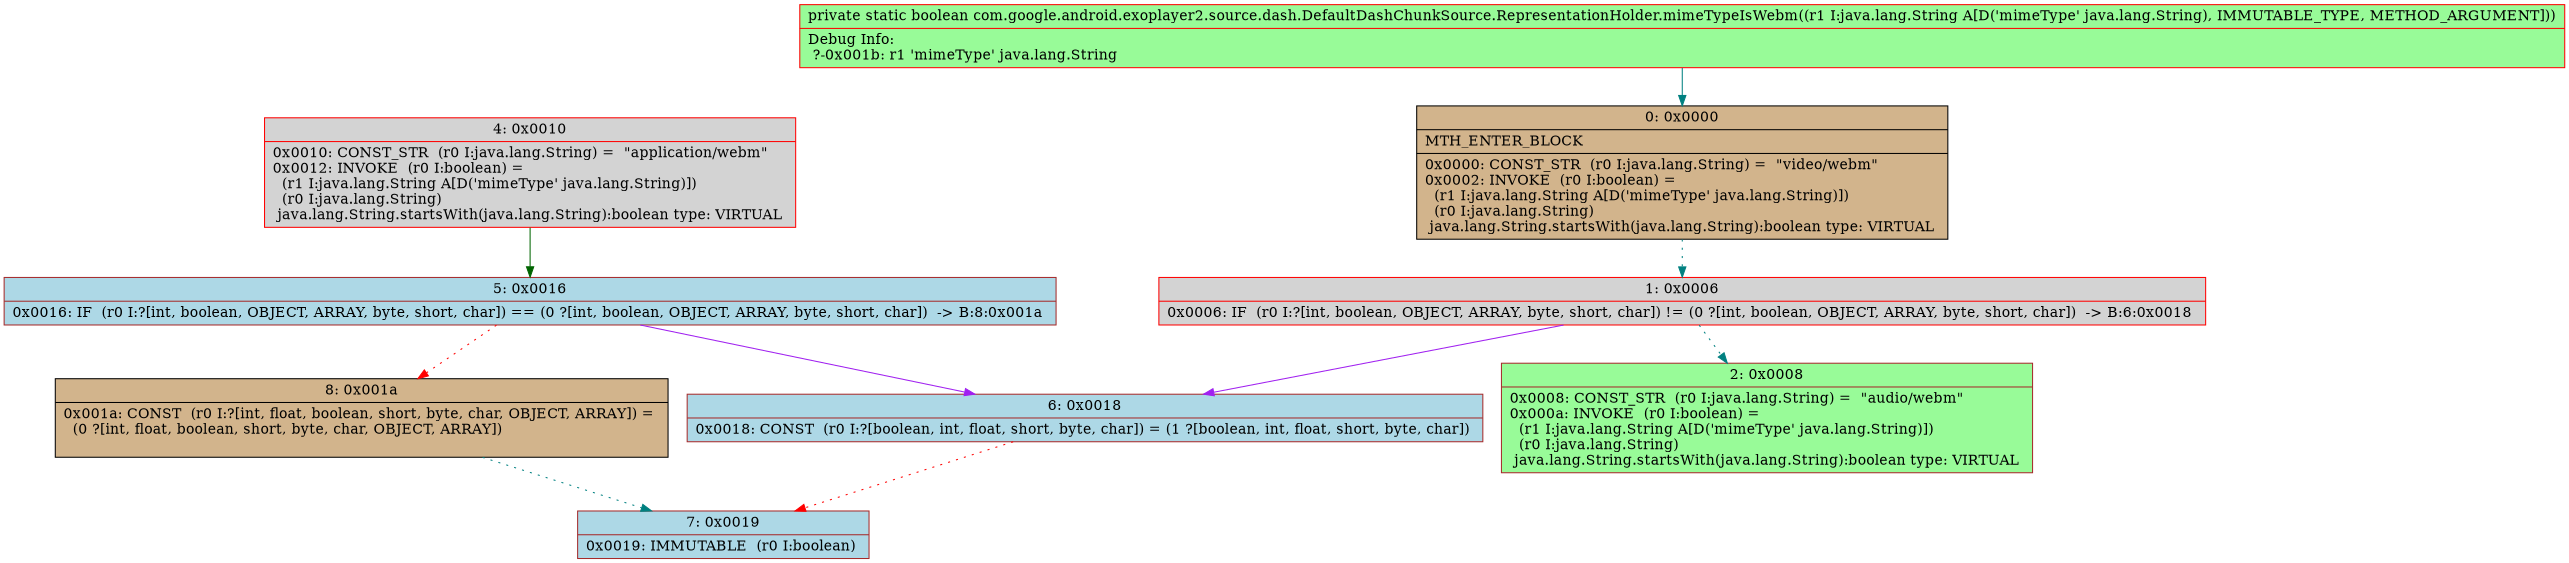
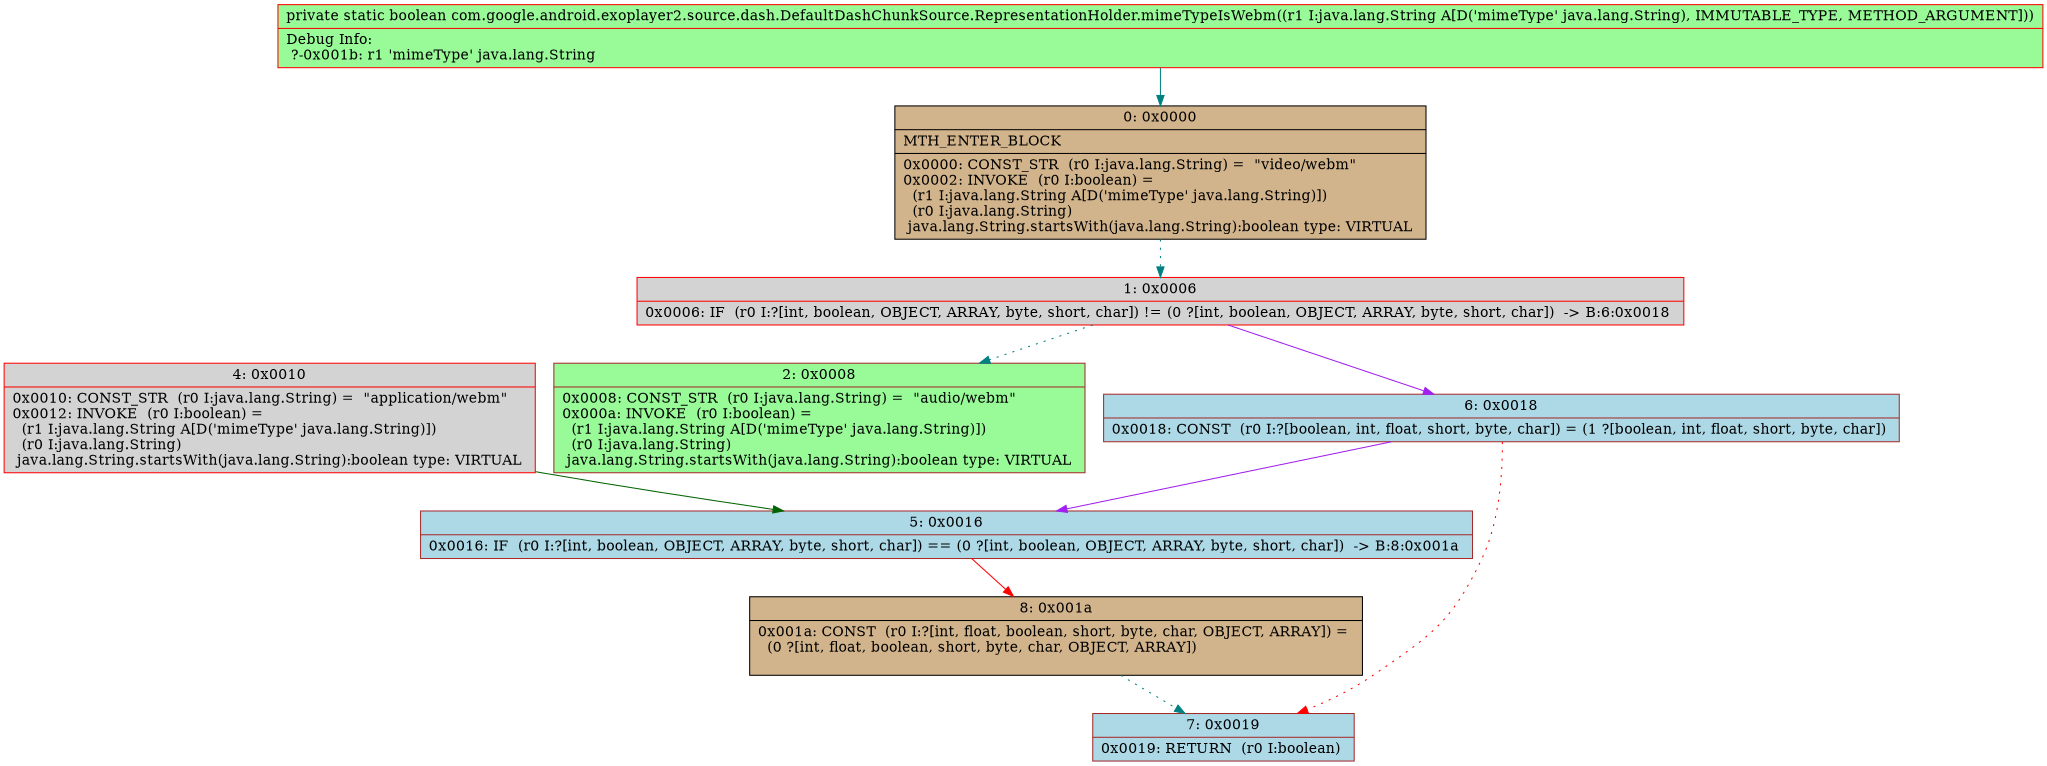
edge "5: 0x0016" -> "8: 0x001a": style dotted -> solid
edge "5: 0x0016" -> "6: 0x0018": reversed
node "7: 0x0019": text "0x0019: IMMUTABLE  (r0 I:boolean)" -> "0x0019: RETURN  (r0 I:boolean)"
